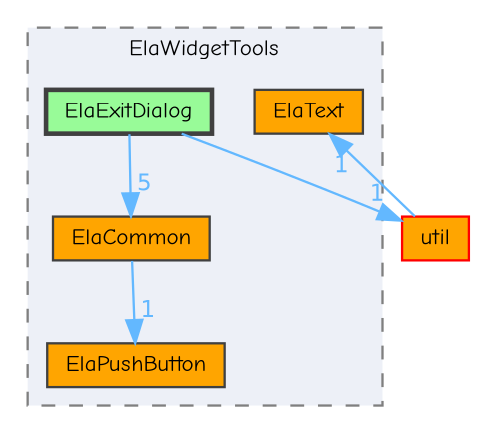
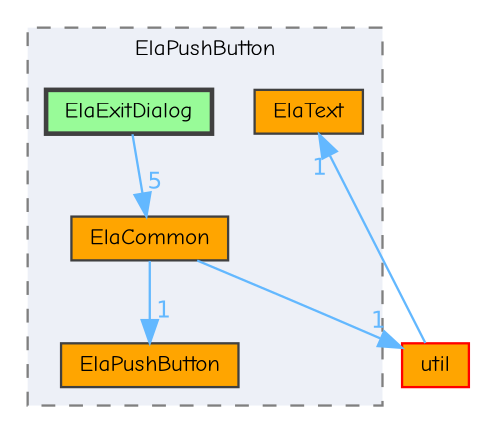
cluster "ElaWidgetTools": label "ElaWidgetTools" -> "ElaPushButton"
edge "ElaExitDialog" -> "util": now "ElaCommon" -> "util"
